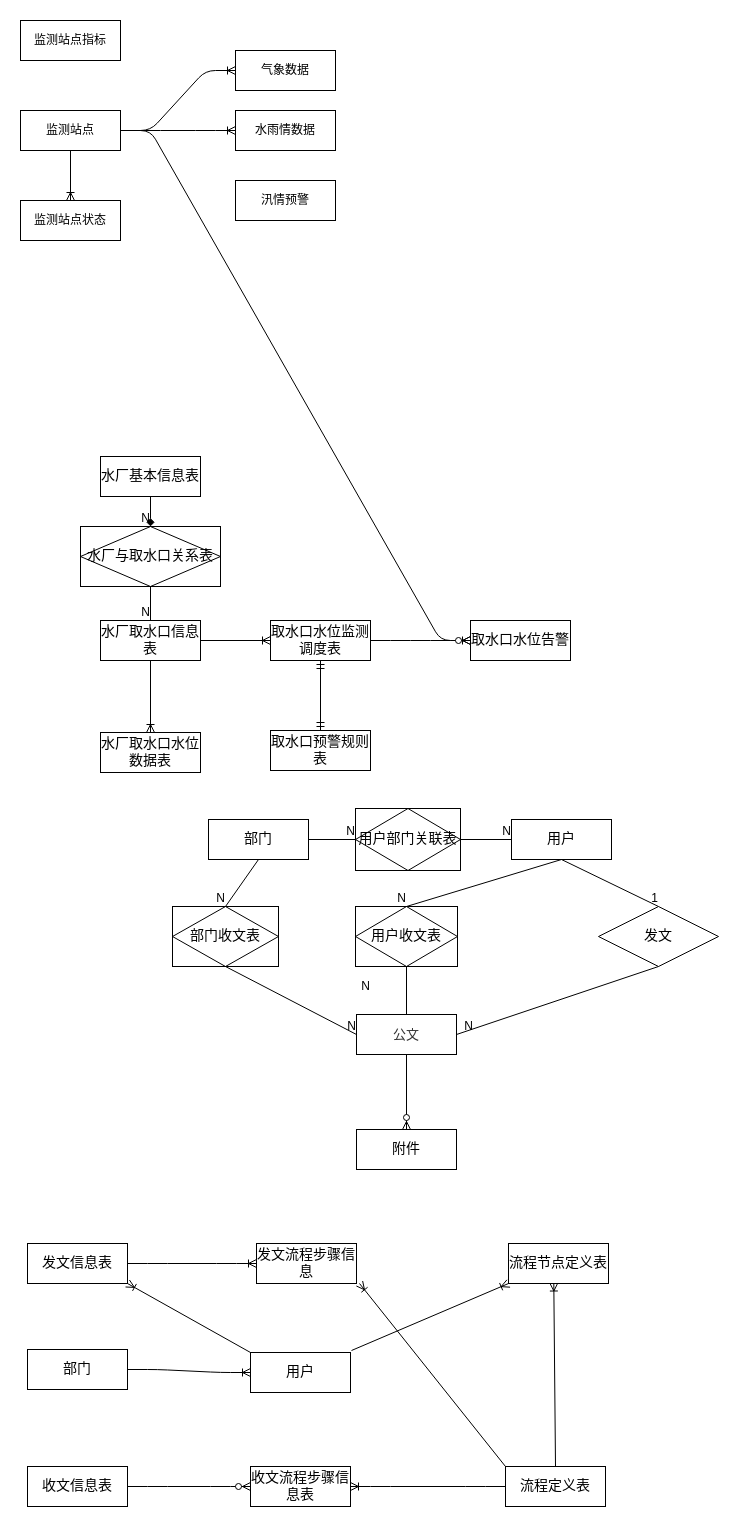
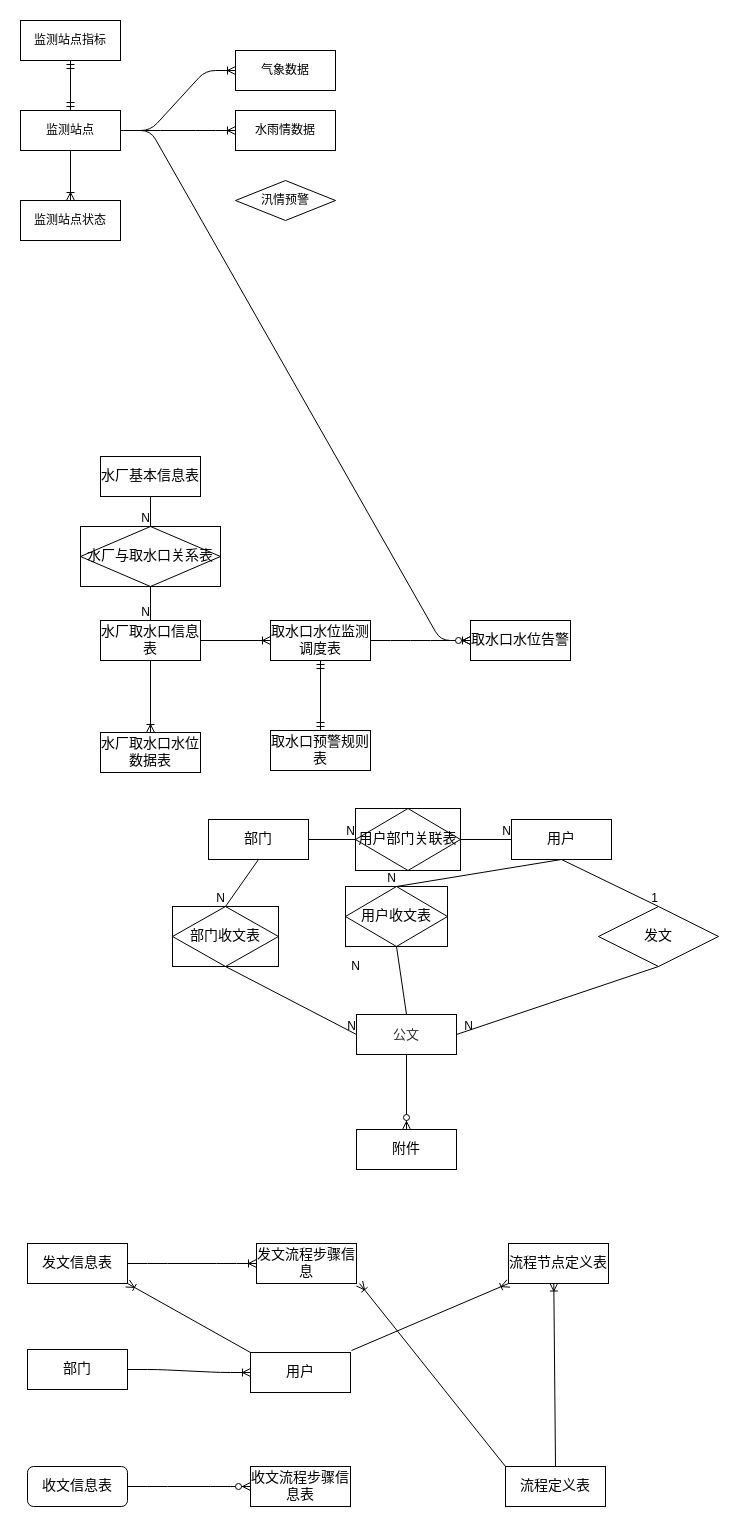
edge "监测站点指标" -- "监测站点": added
node "汛情预警": shape rectangle -> diamond
edge "水厂基本信息表" -> "水厂与取水口关系表": arrowhead diamond -> none
node "用户收文表": moved (407, 937) -> (397, 917)
node "收文信息表": shape rectangle -> rounded rectangle
edge "流程定义表" -> "收文流程步骤信息表": removed
